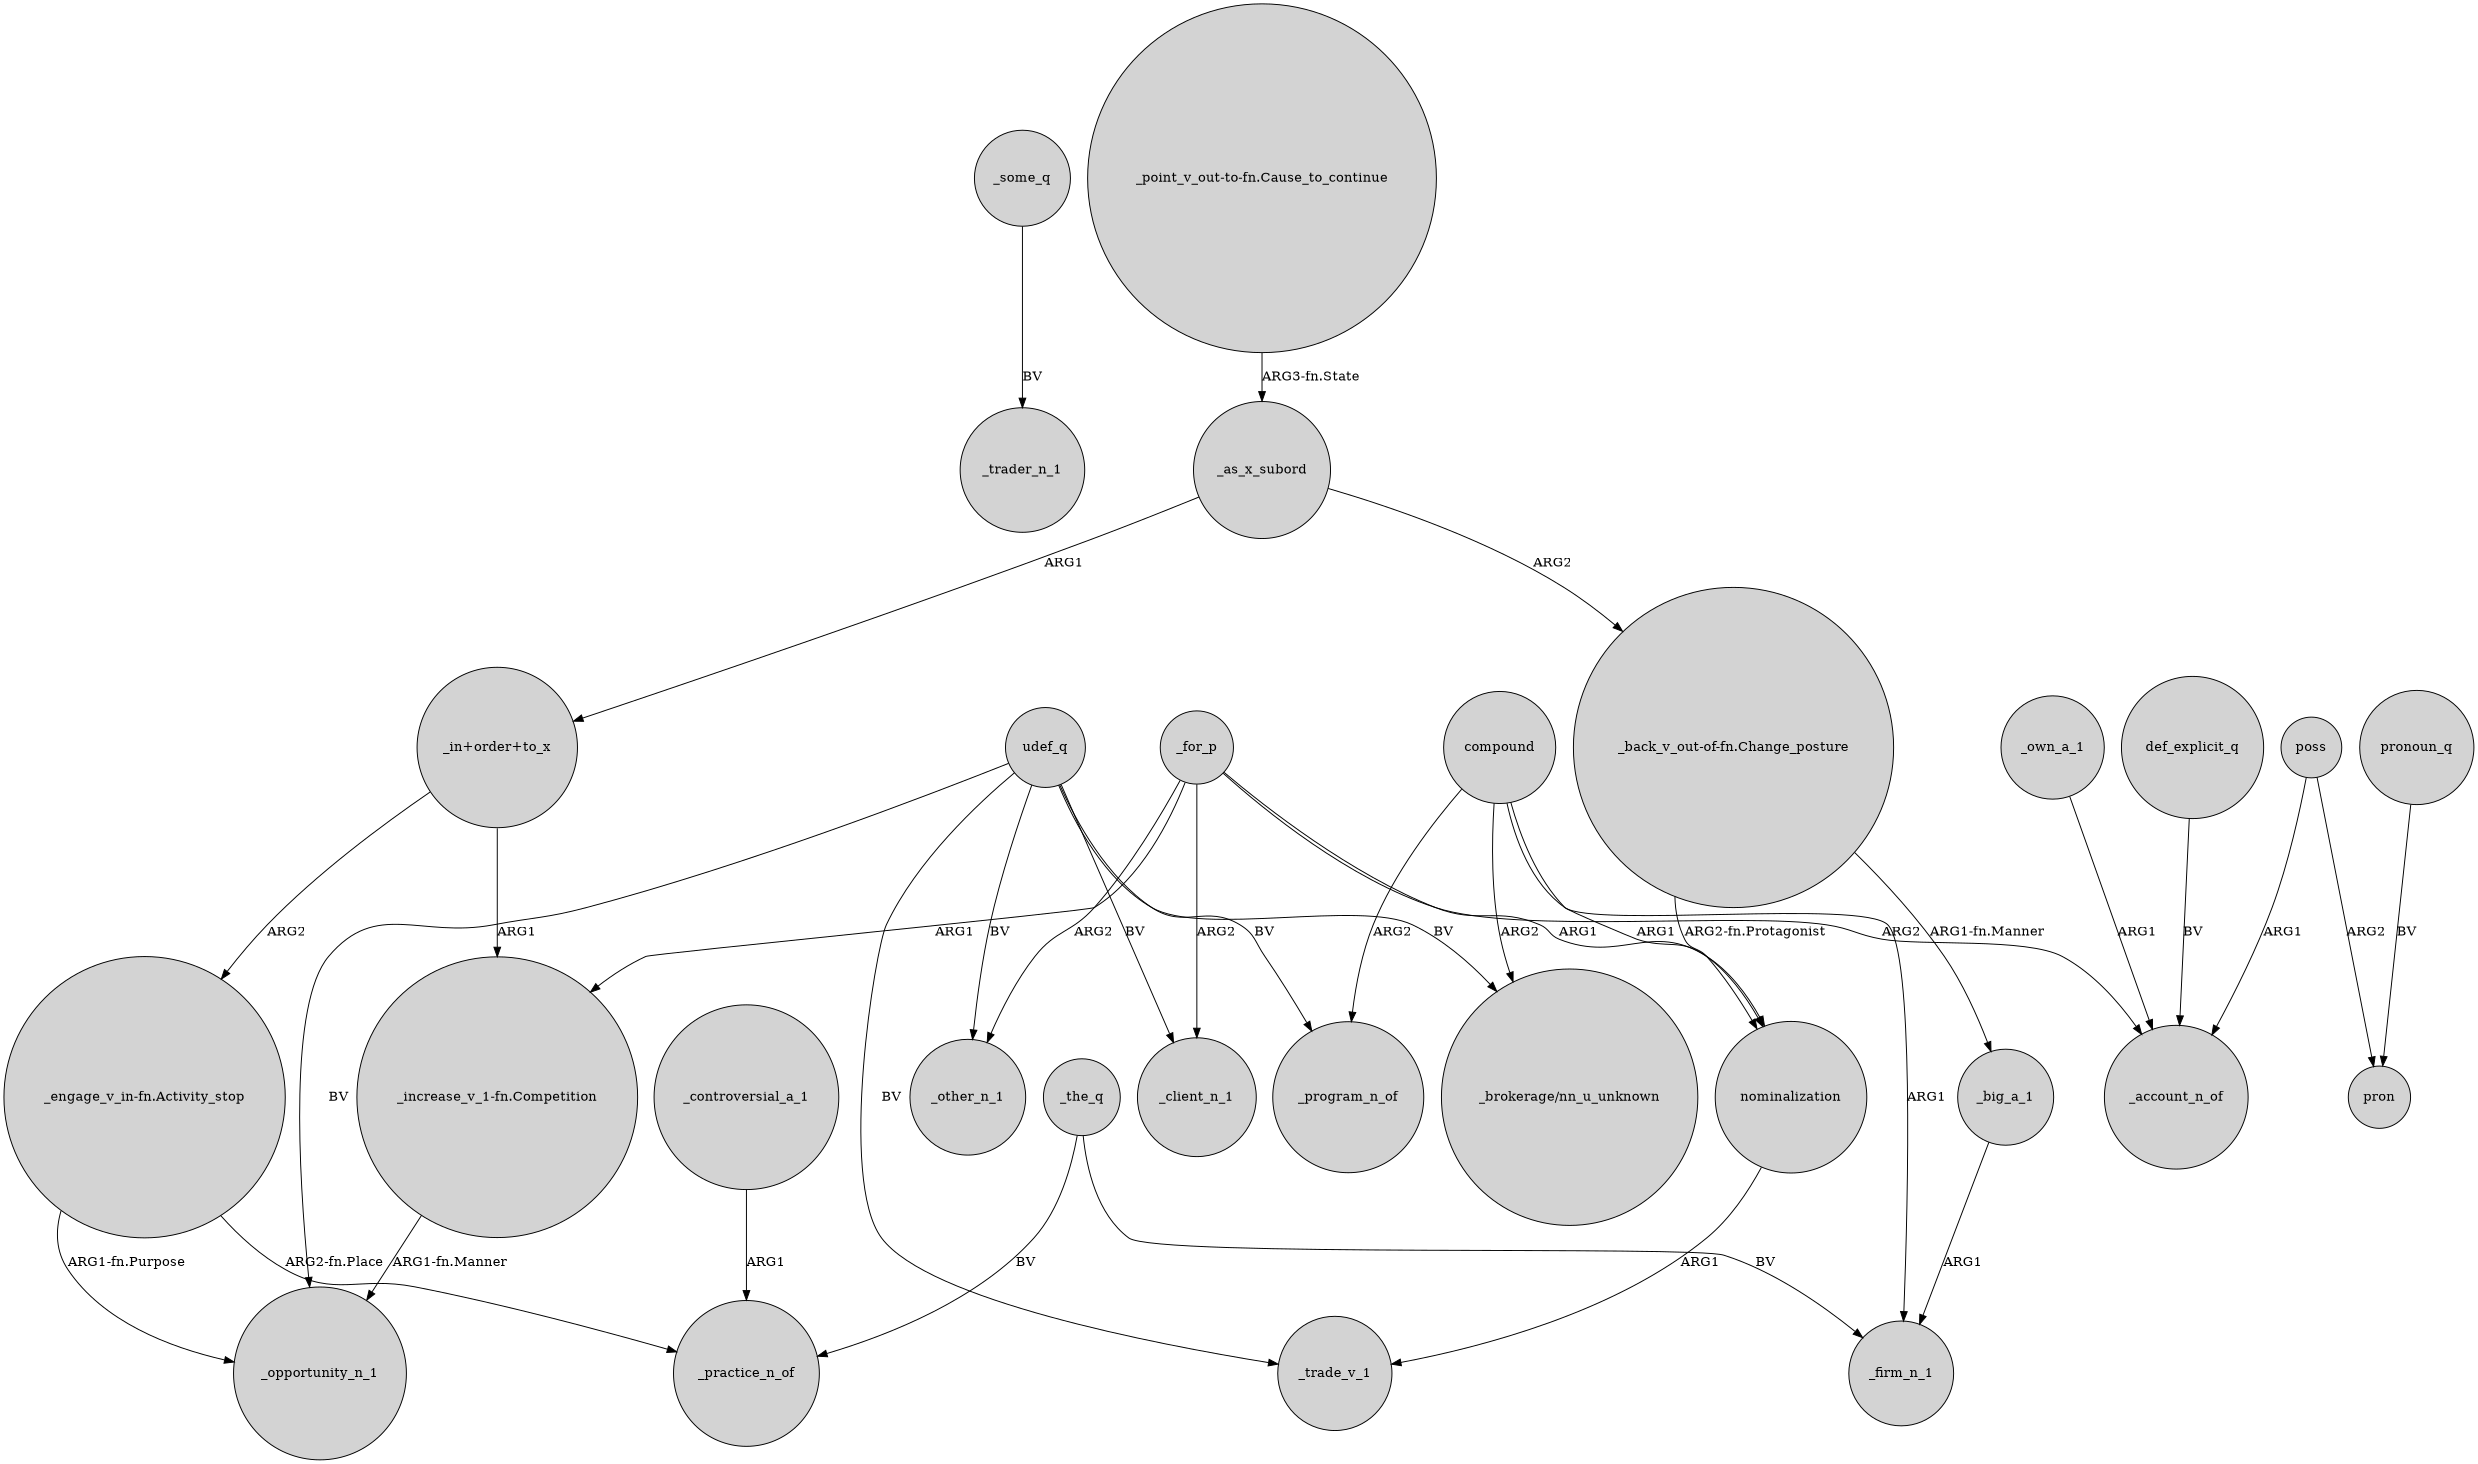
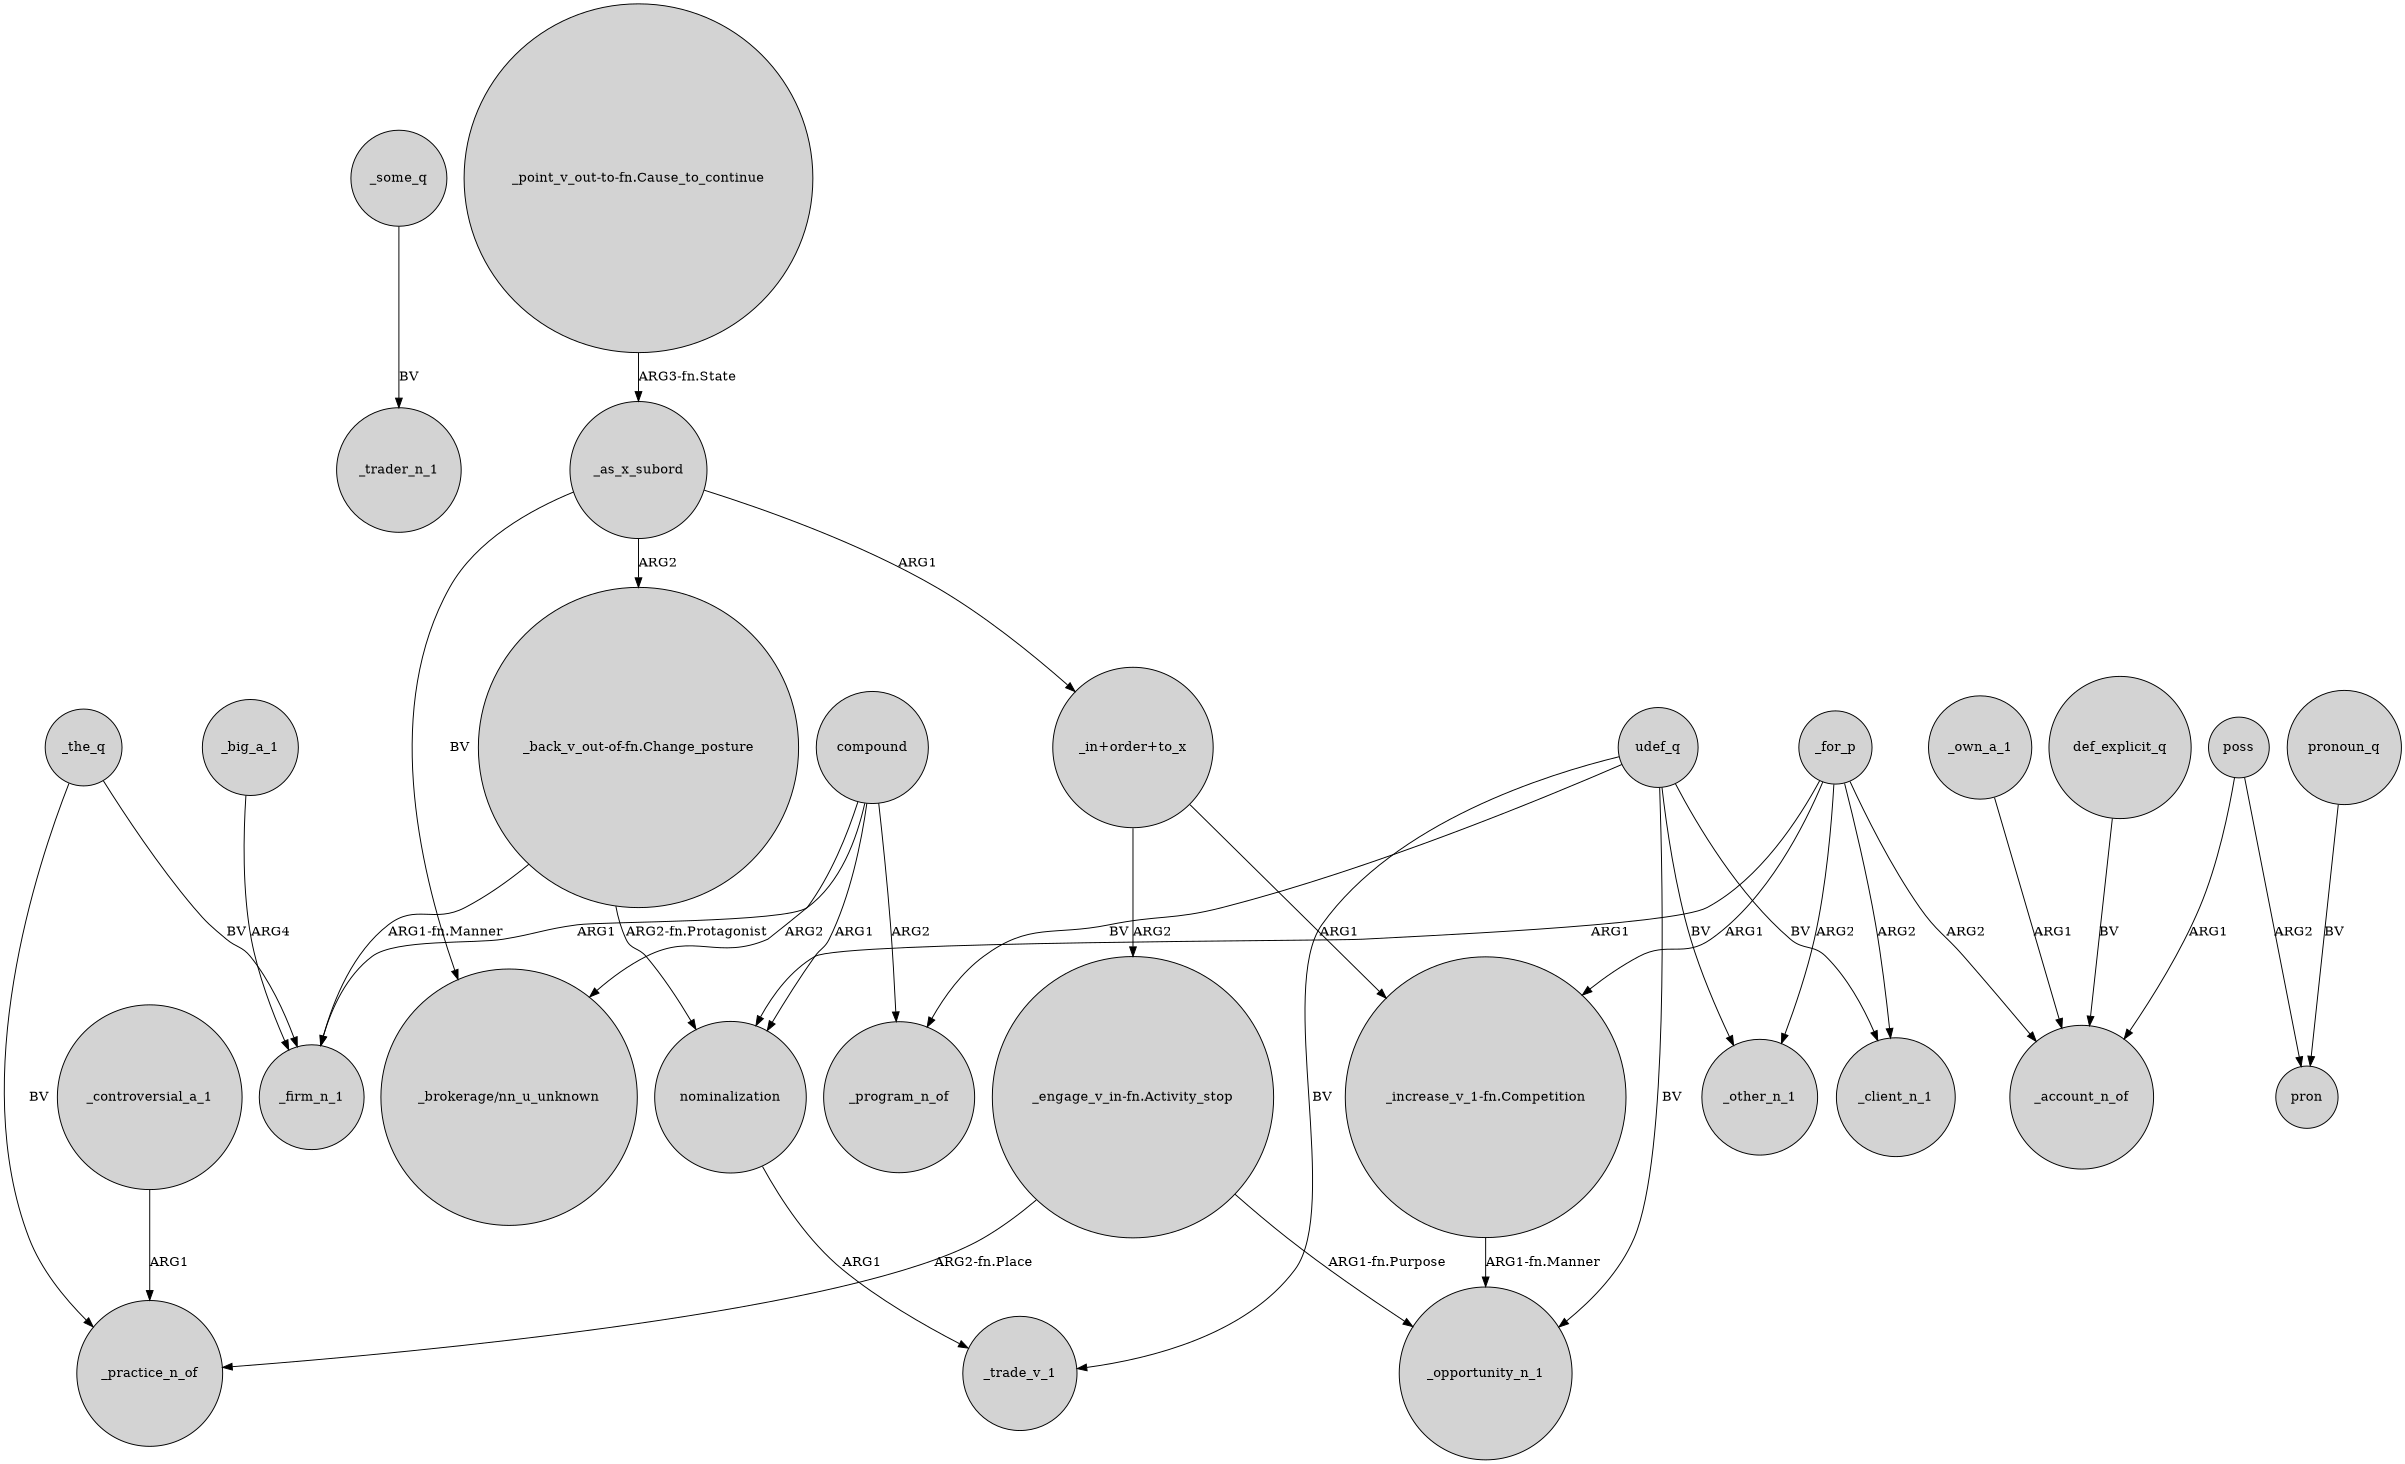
edge "udef_q" -> "_brokerage/nn_u_unknown": now "_as_x_subord" -> "_brokerage/nn_u_unknown"
edge "_back_v_out-of-fn.Change_posture" -> "_big_a_1": now "_back_v_out-of-fn.Change_posture" -> "_firm_n_1"
edge "_big_a_1" -> "_firm_n_1": label "ARG1" -> "ARG4"
